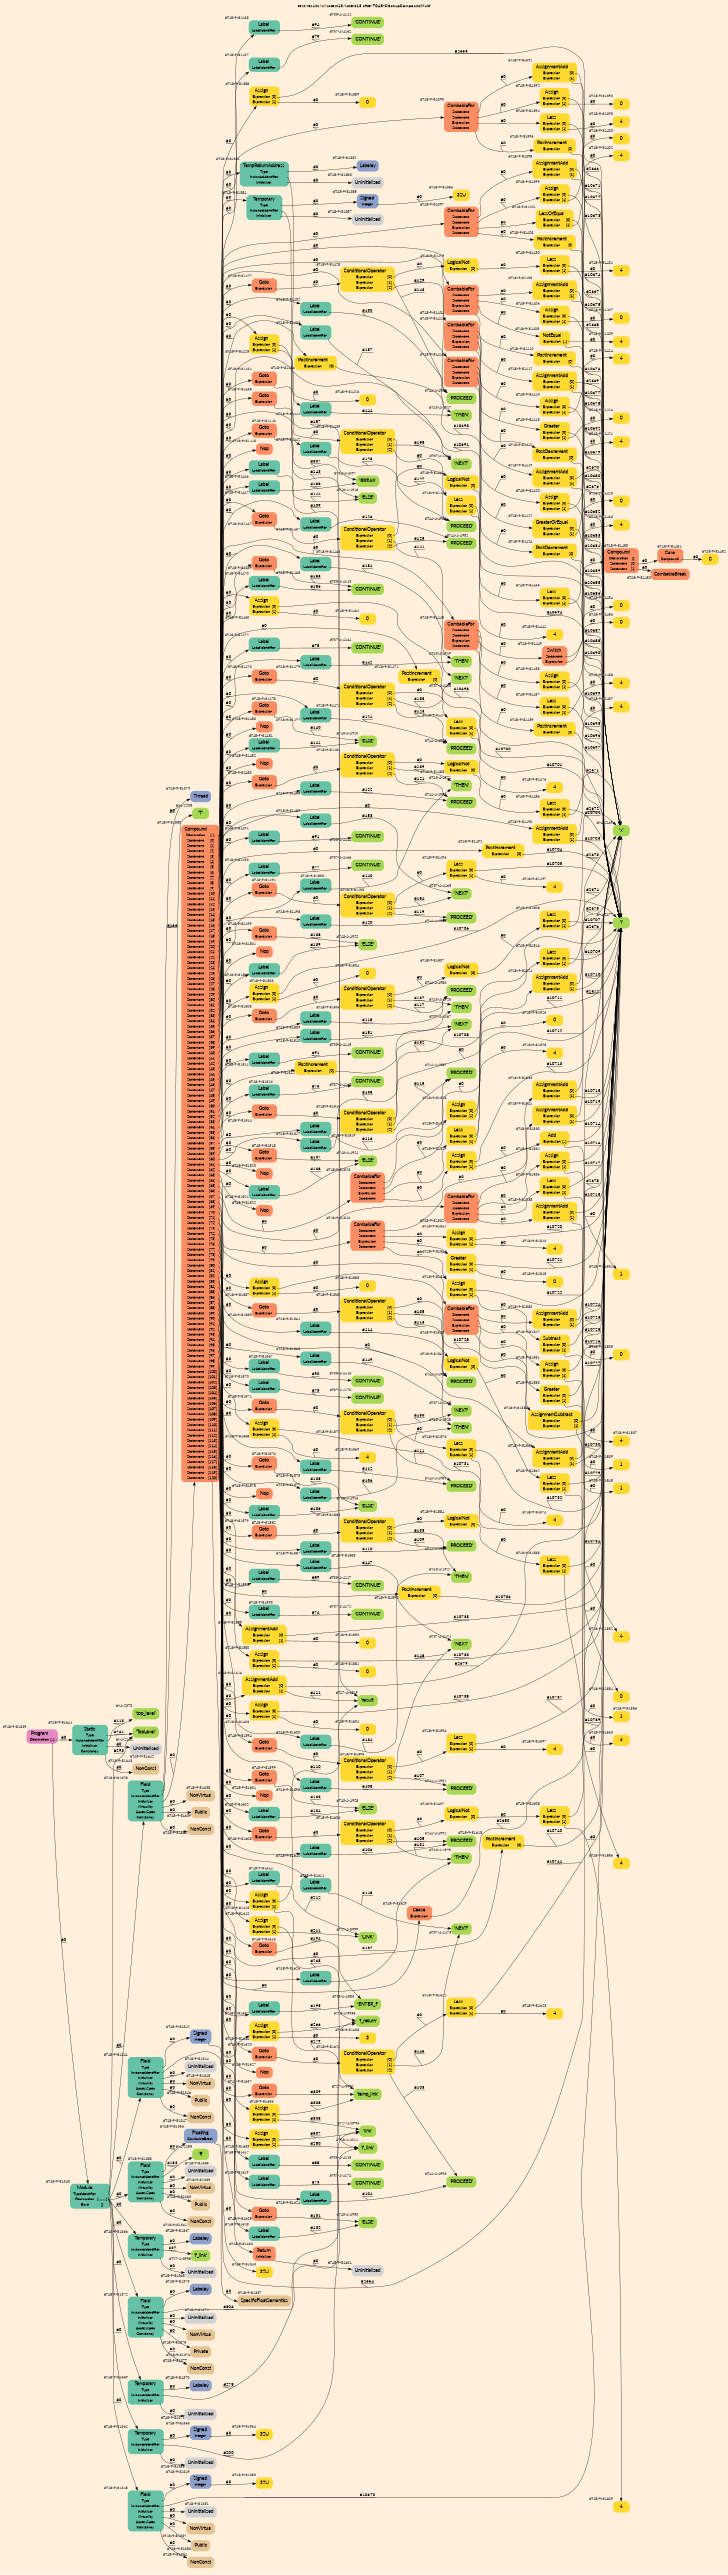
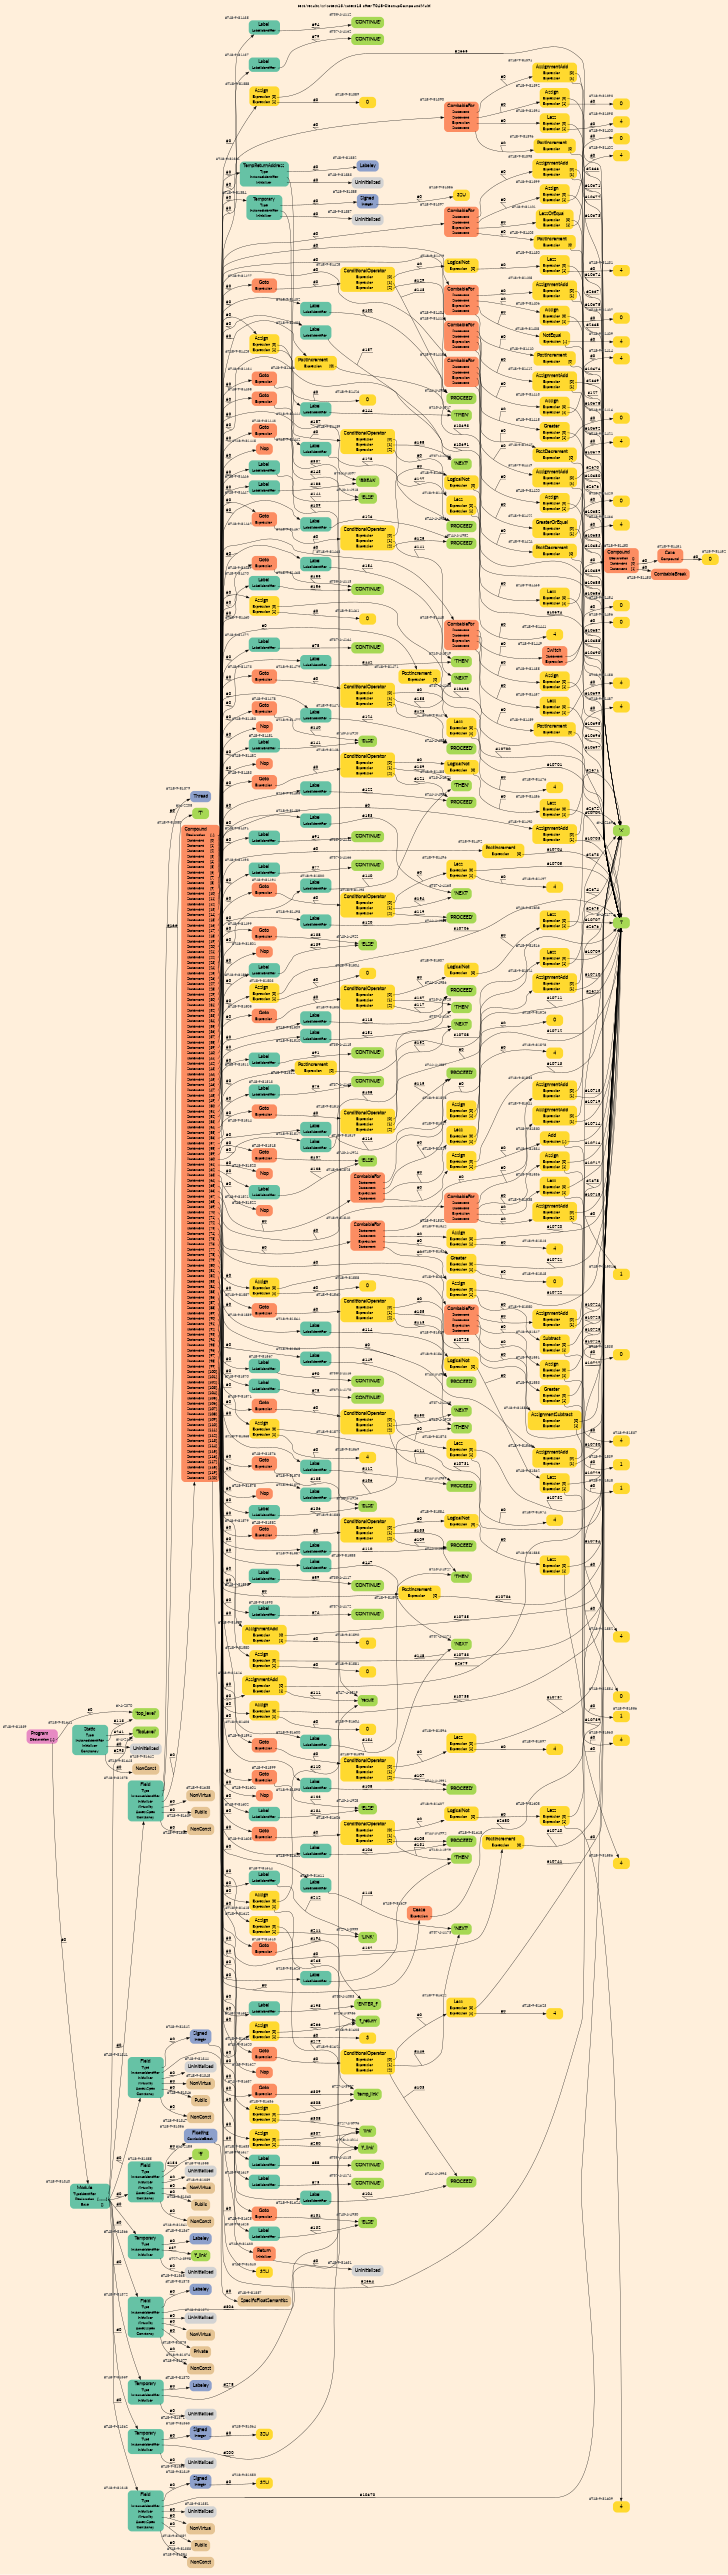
edge "LessOrEqual" -> "'i'": label "#10677" -> "#127"
edge "Program" -> "Static": now "Program" -> "'top_level'"
